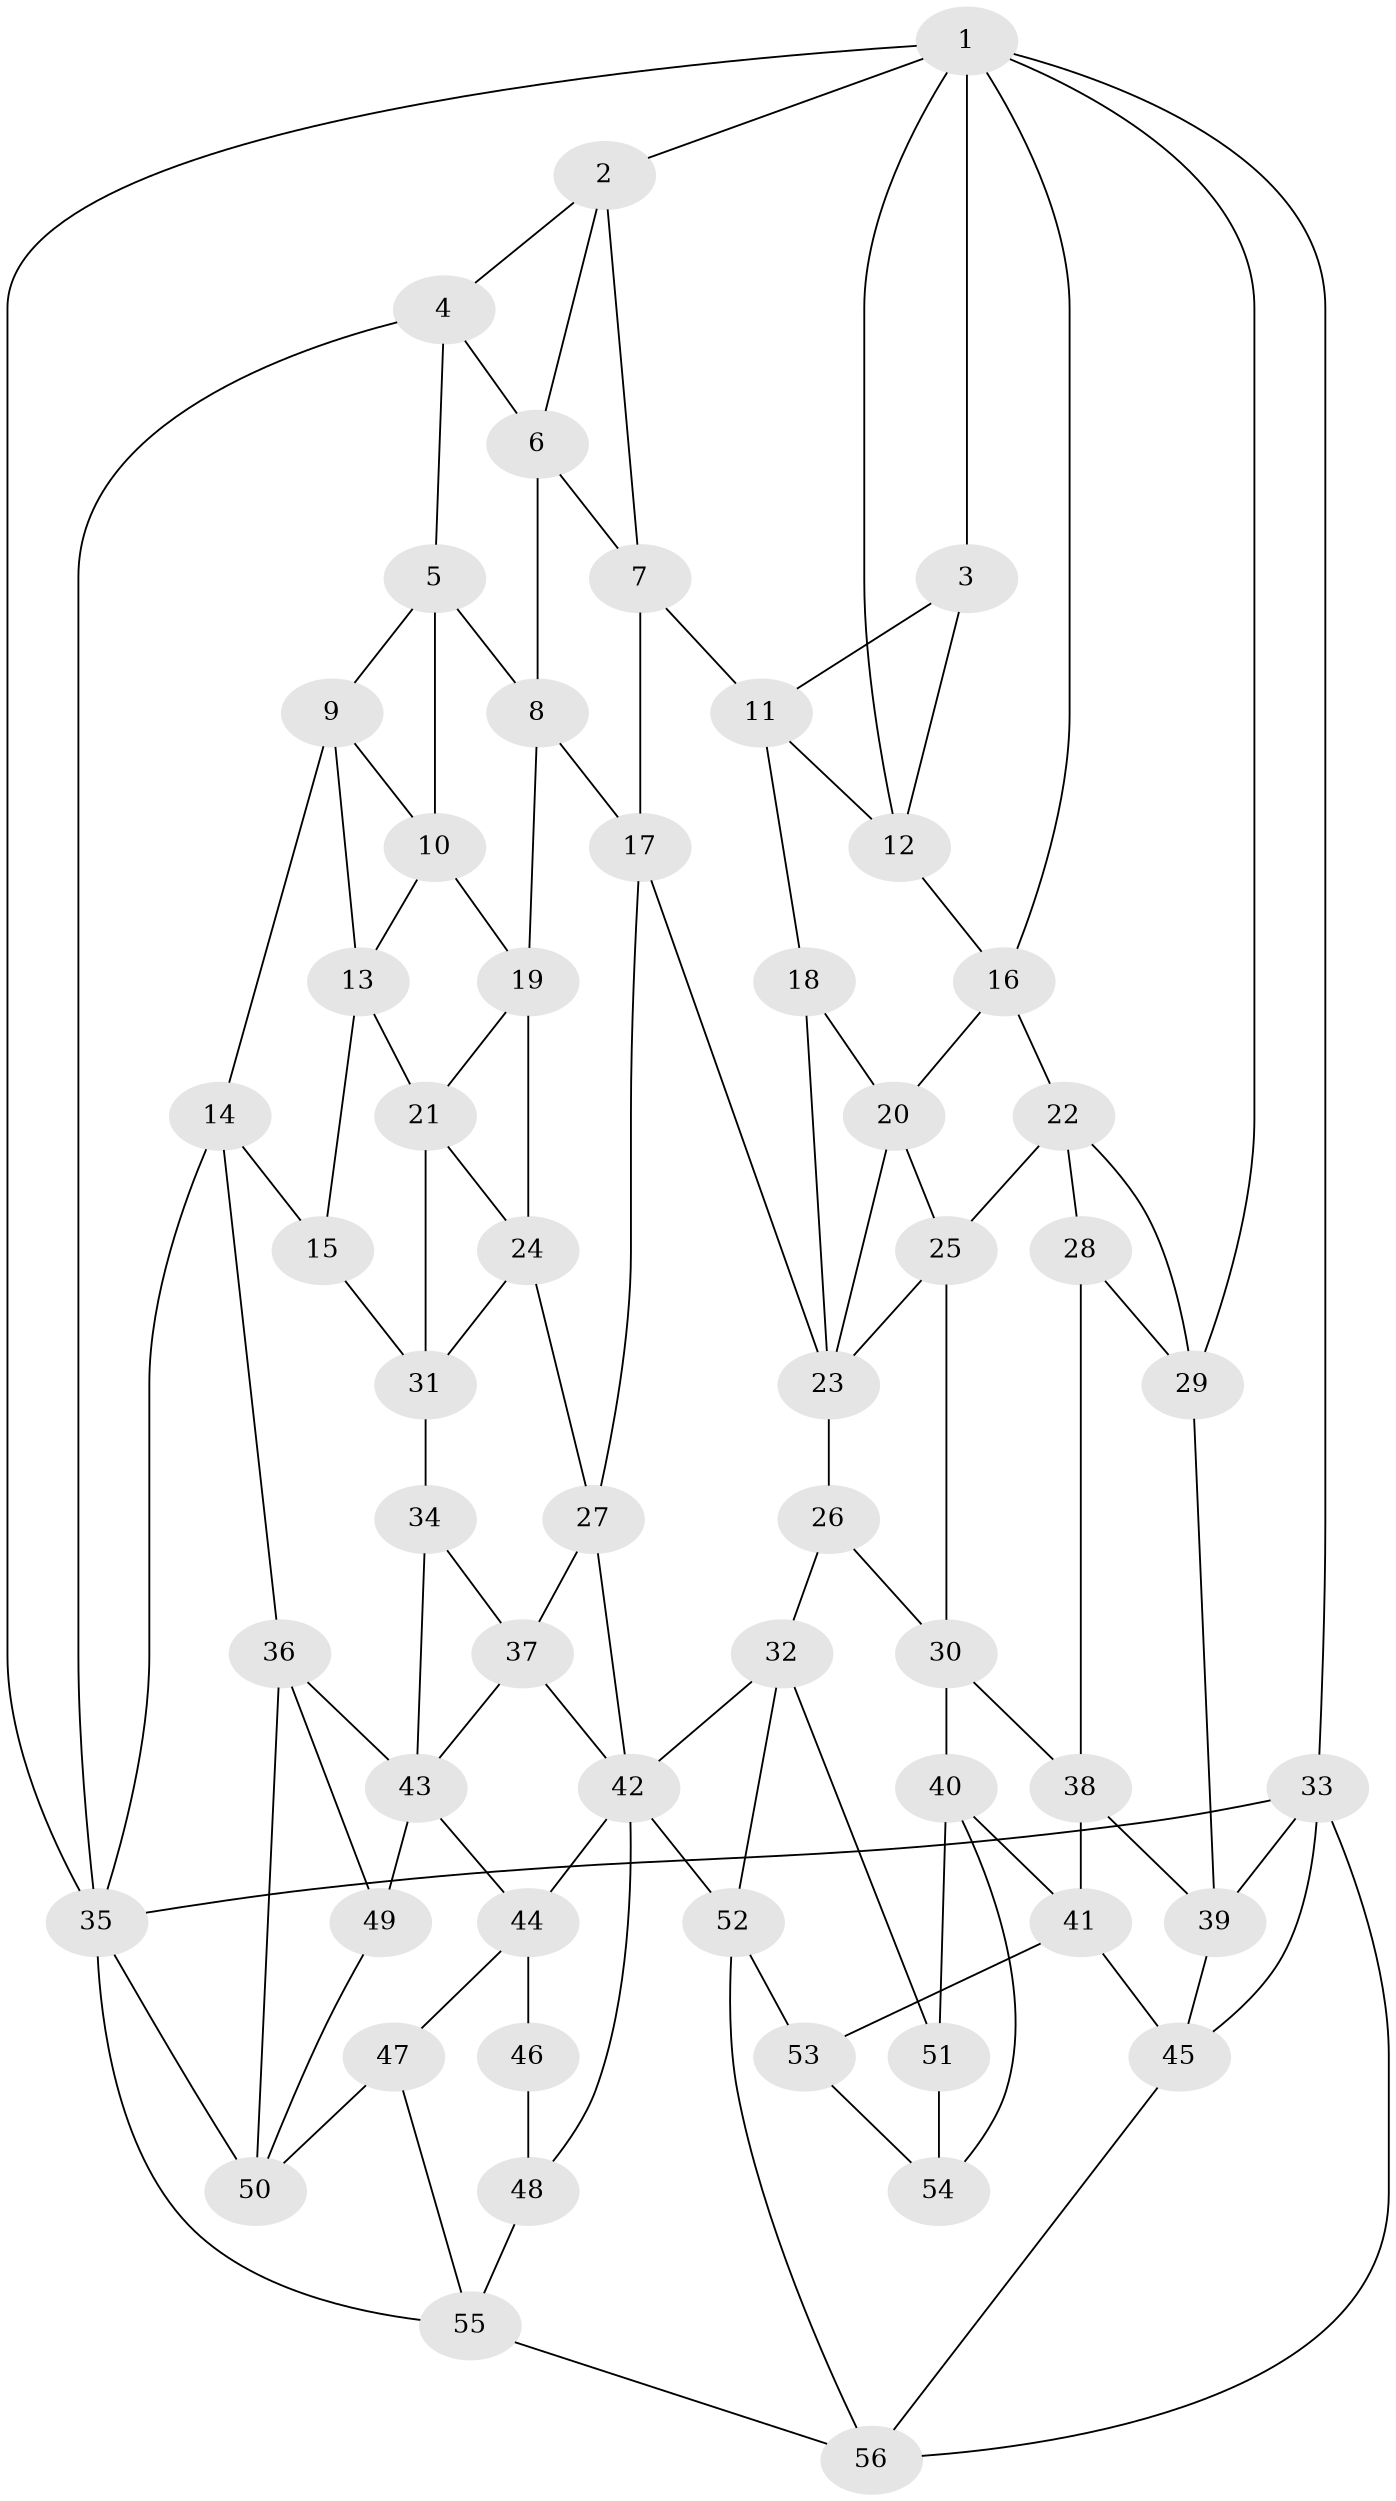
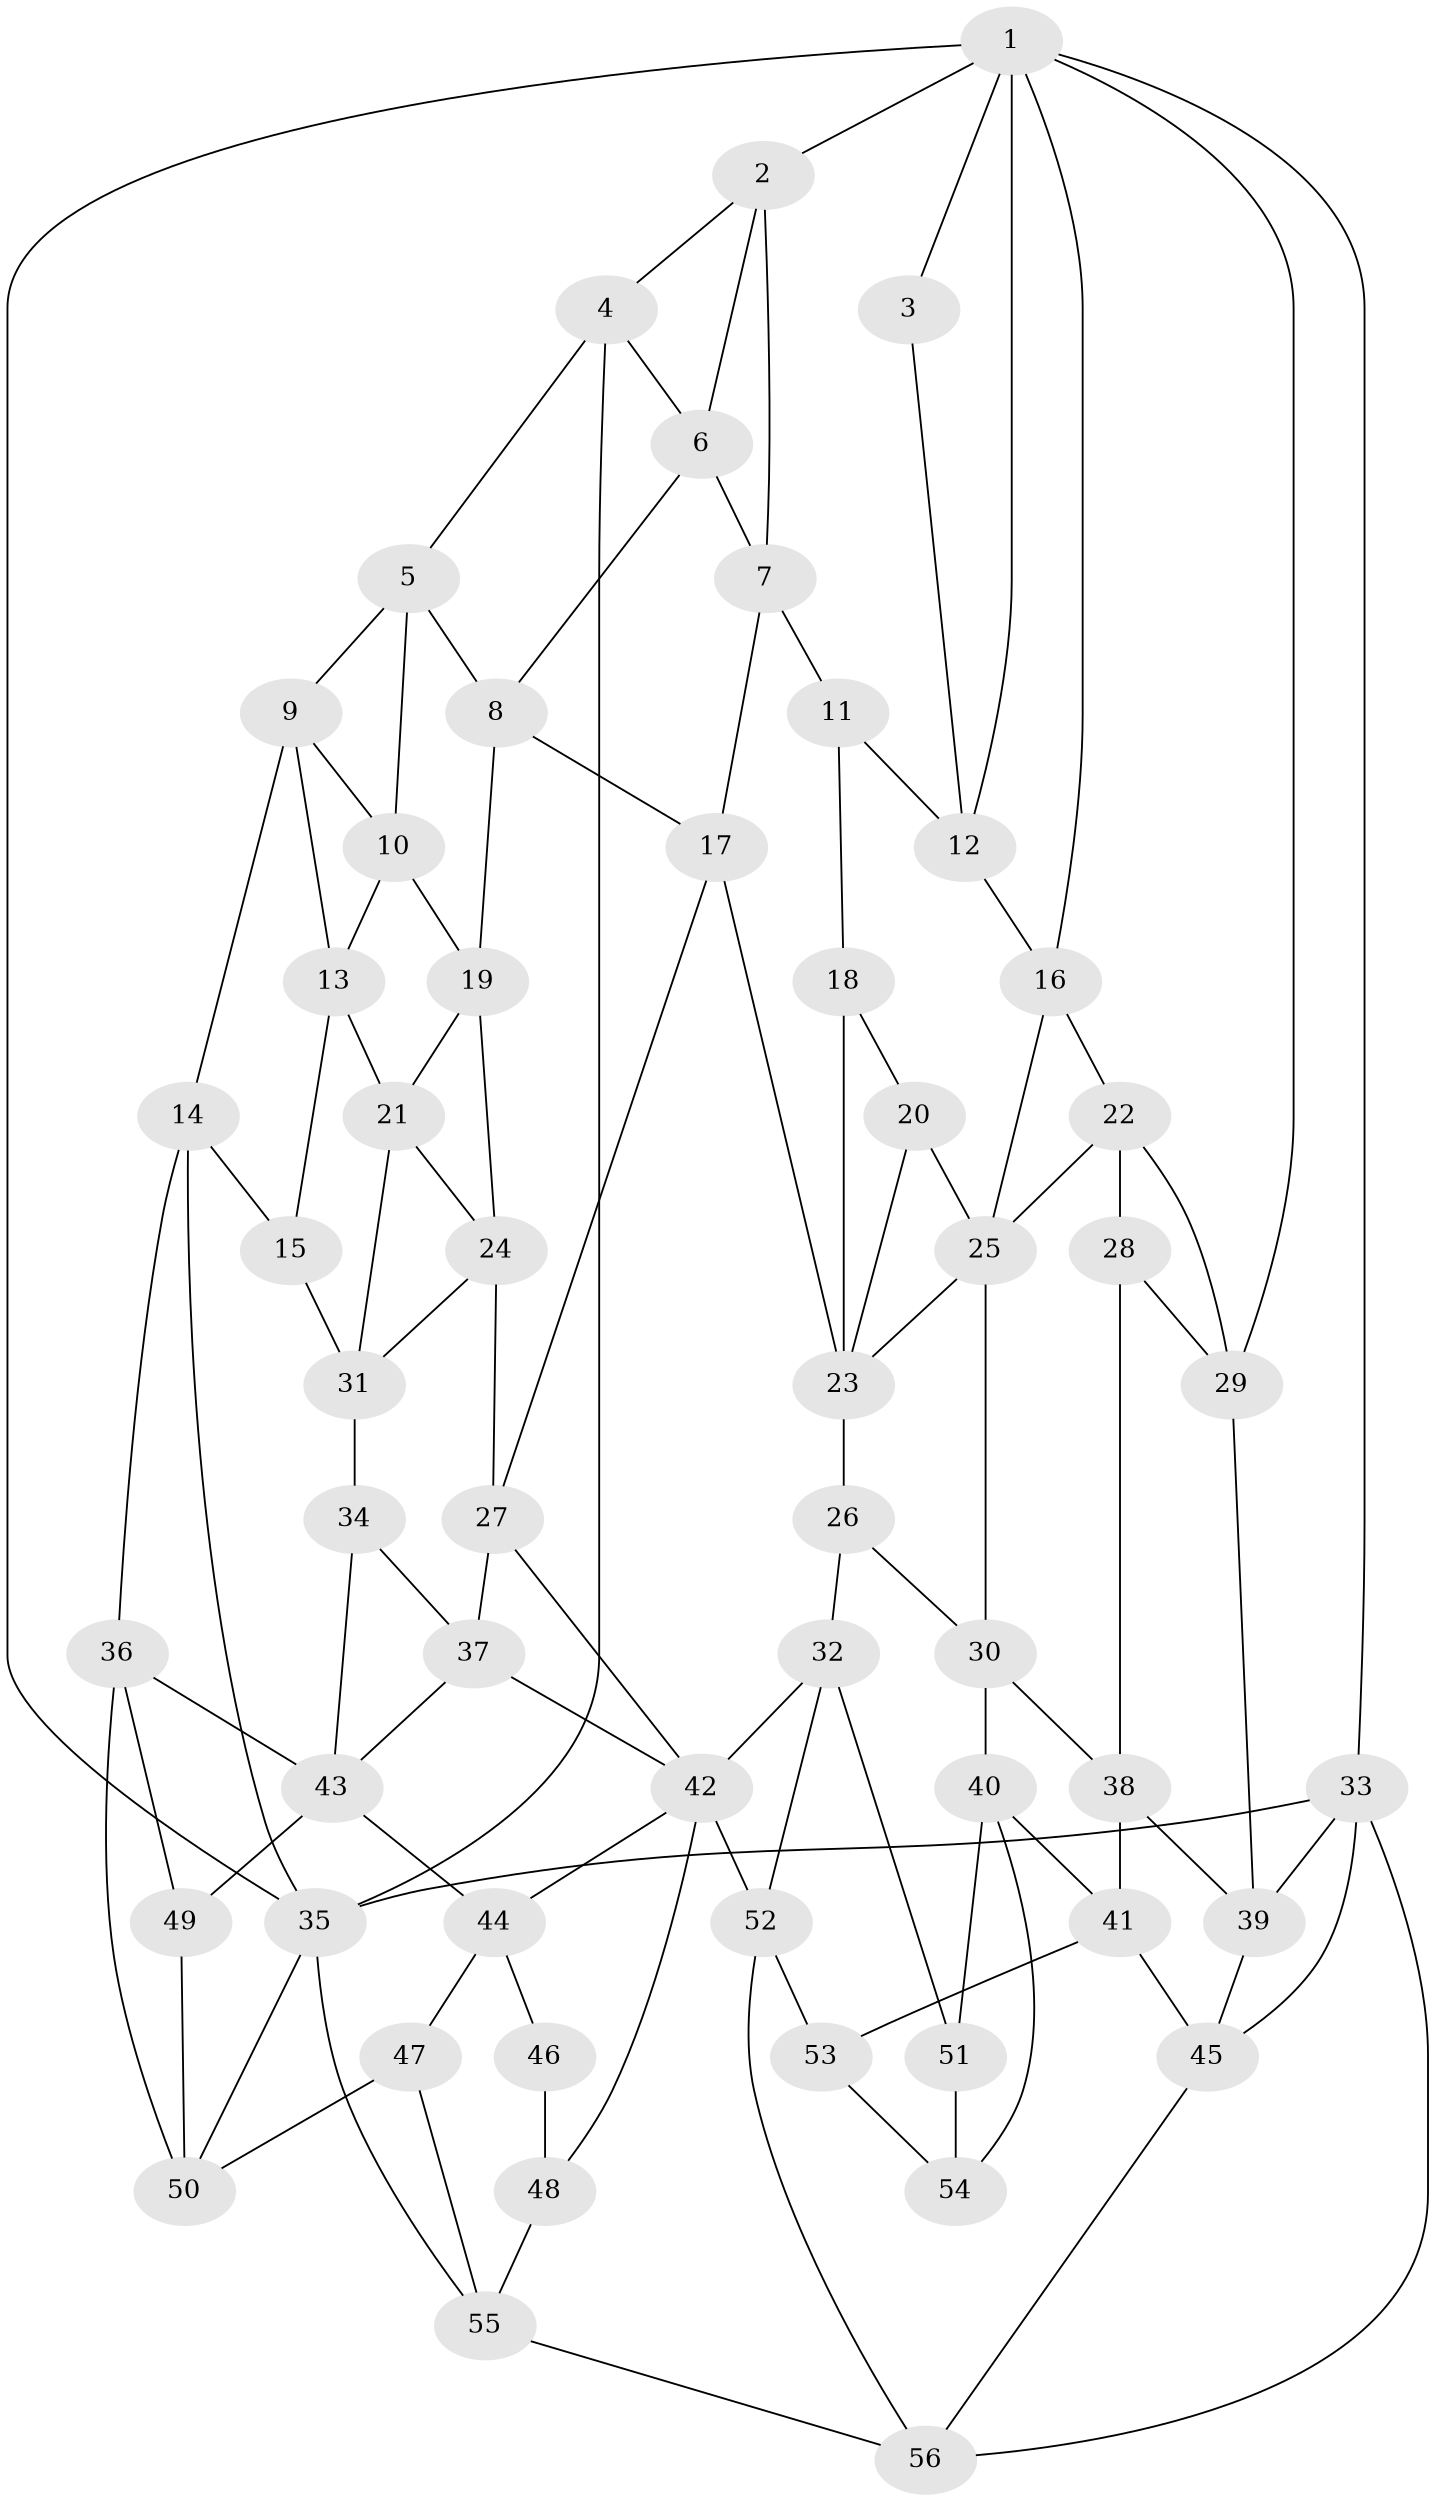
edge "3" -- "11": removed
edge "16" -- "20": now "16" -- "25"
